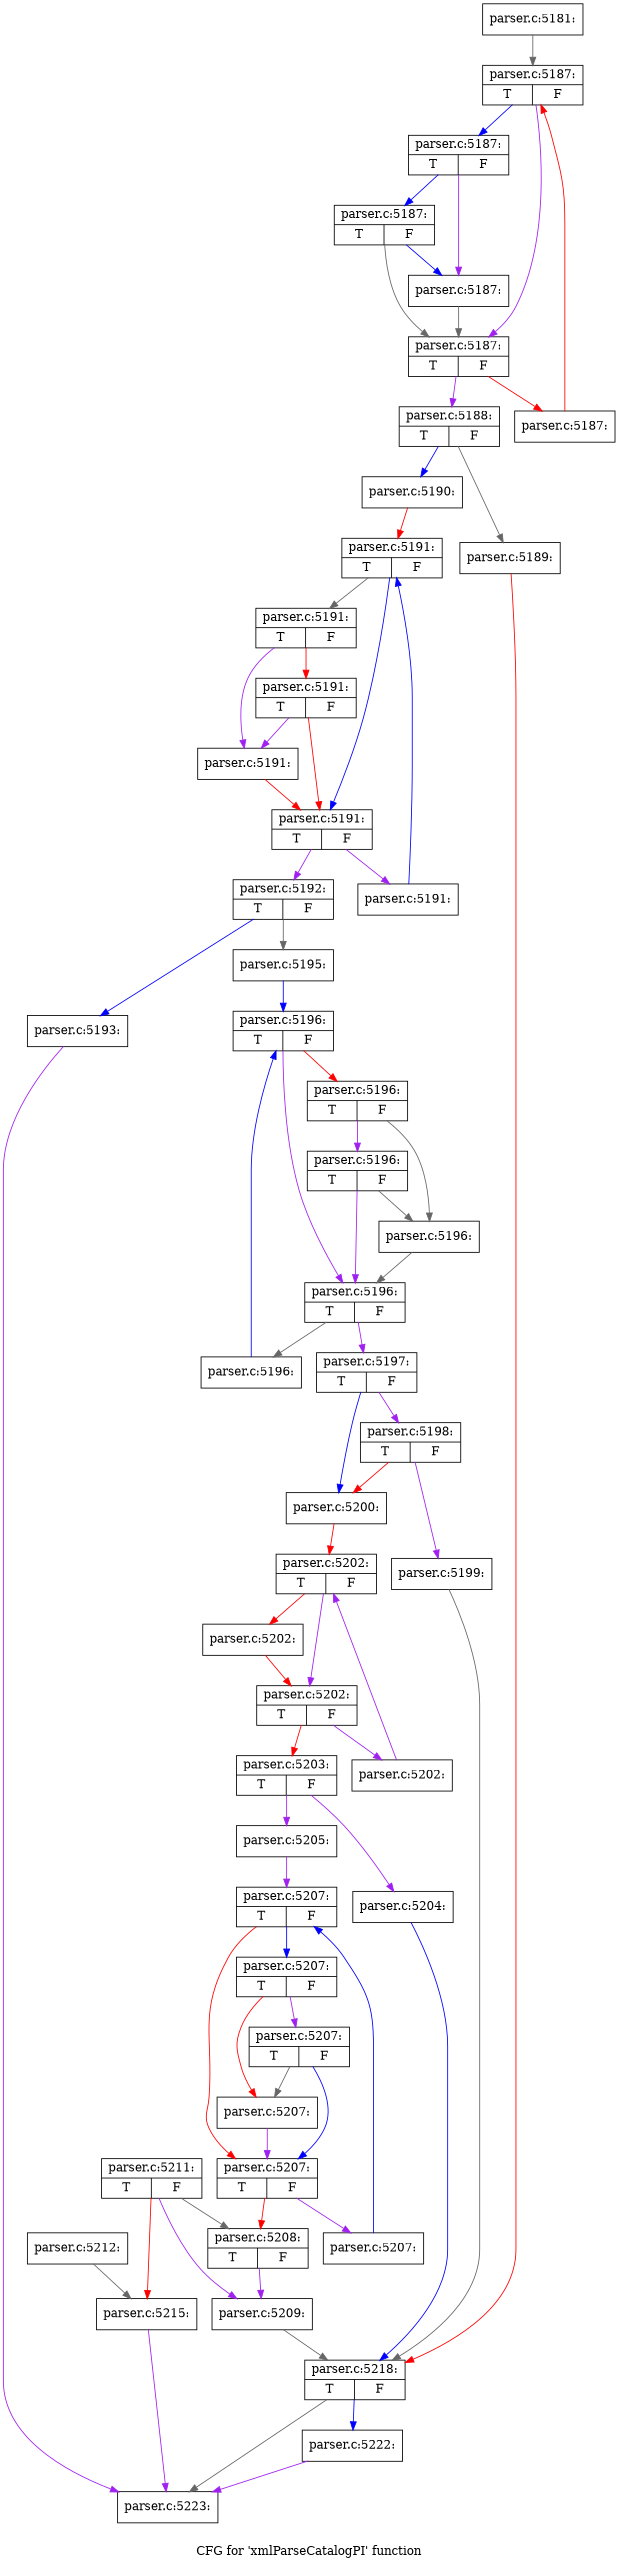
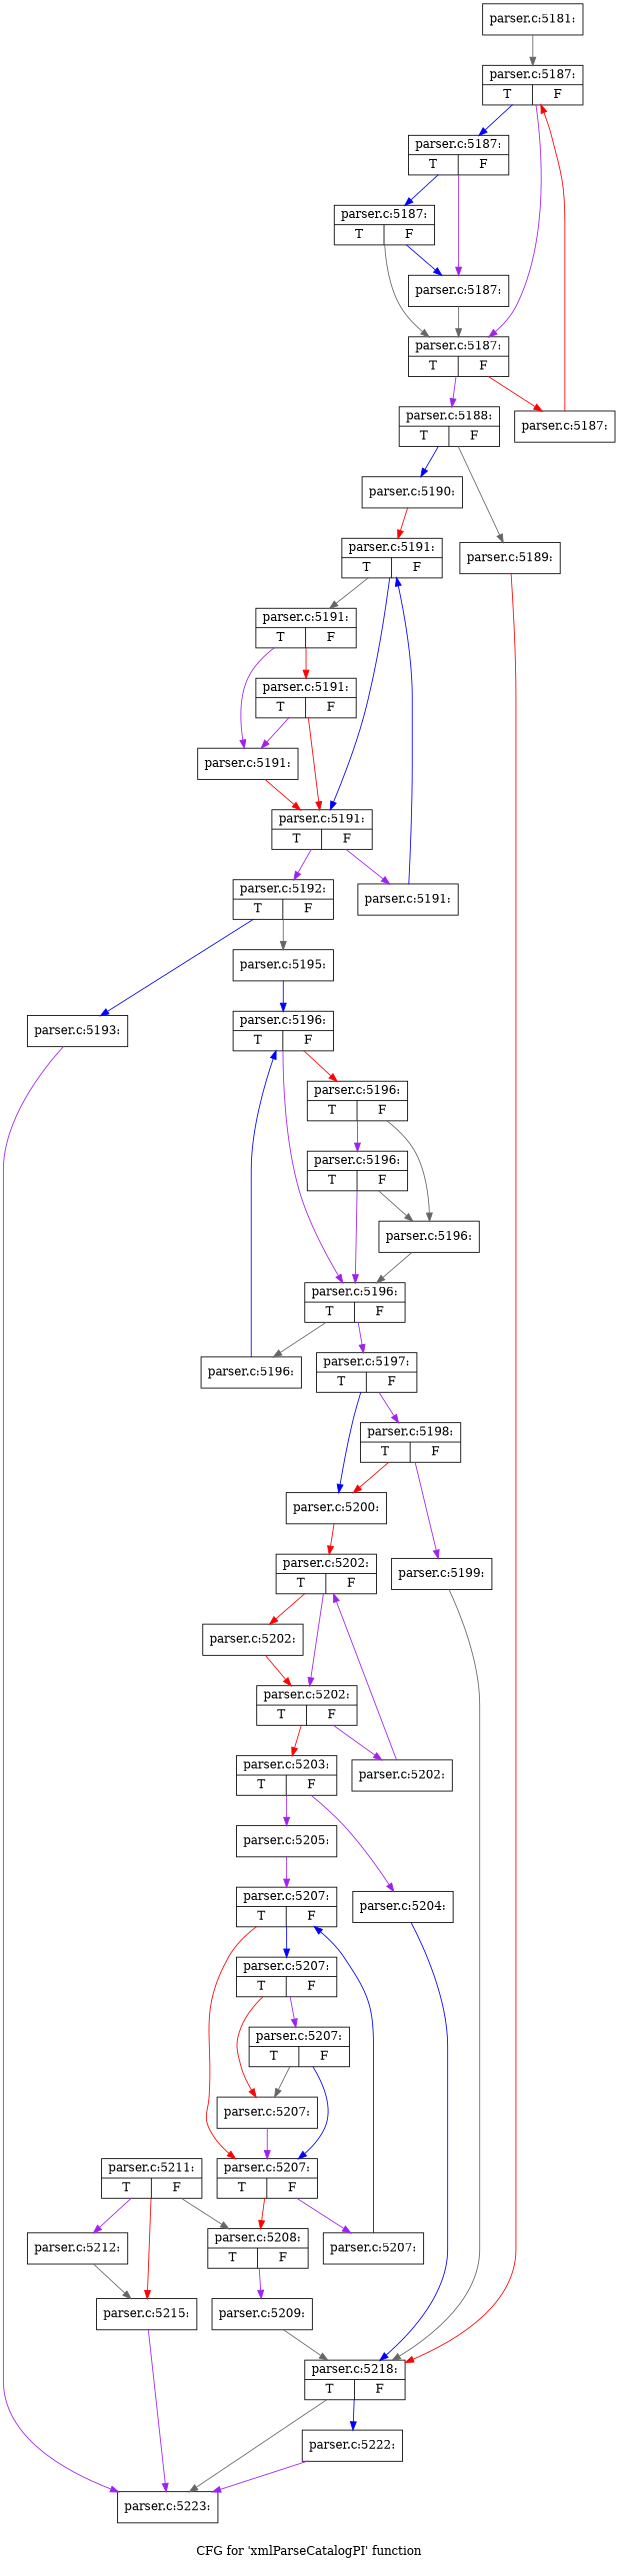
edge "parser.c:5211:" -> "parser.c:5209:": now "parser.c:5211:" -> "parser.c:5212:"
